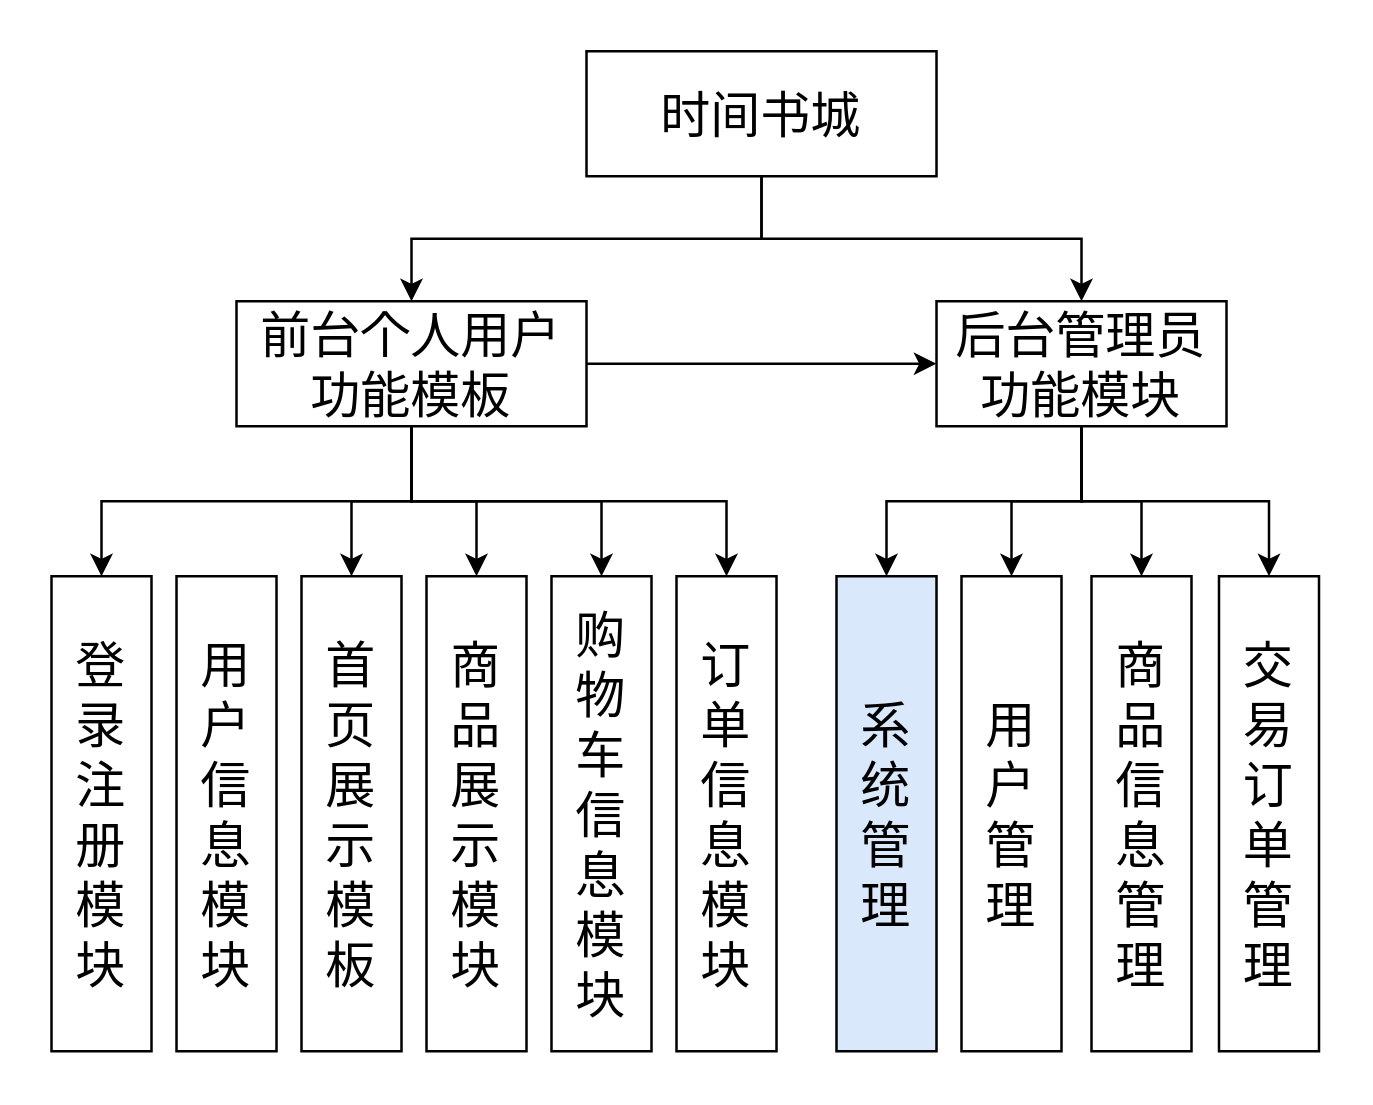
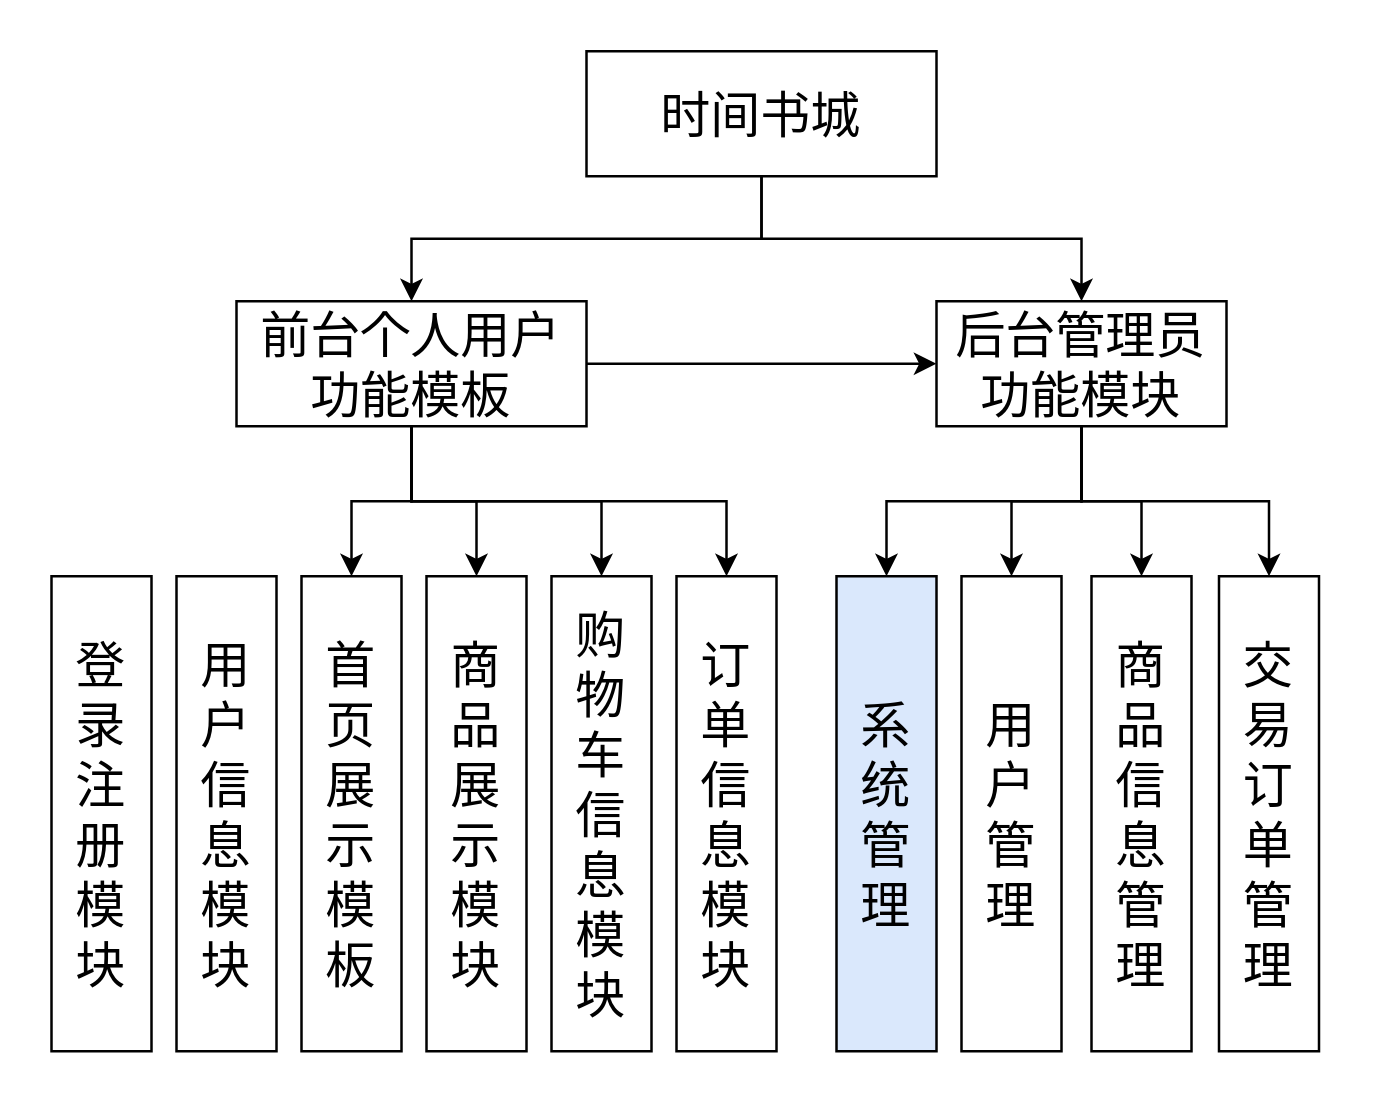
edge "前台个人用户功能模板" -> "登录注册模块": removed
